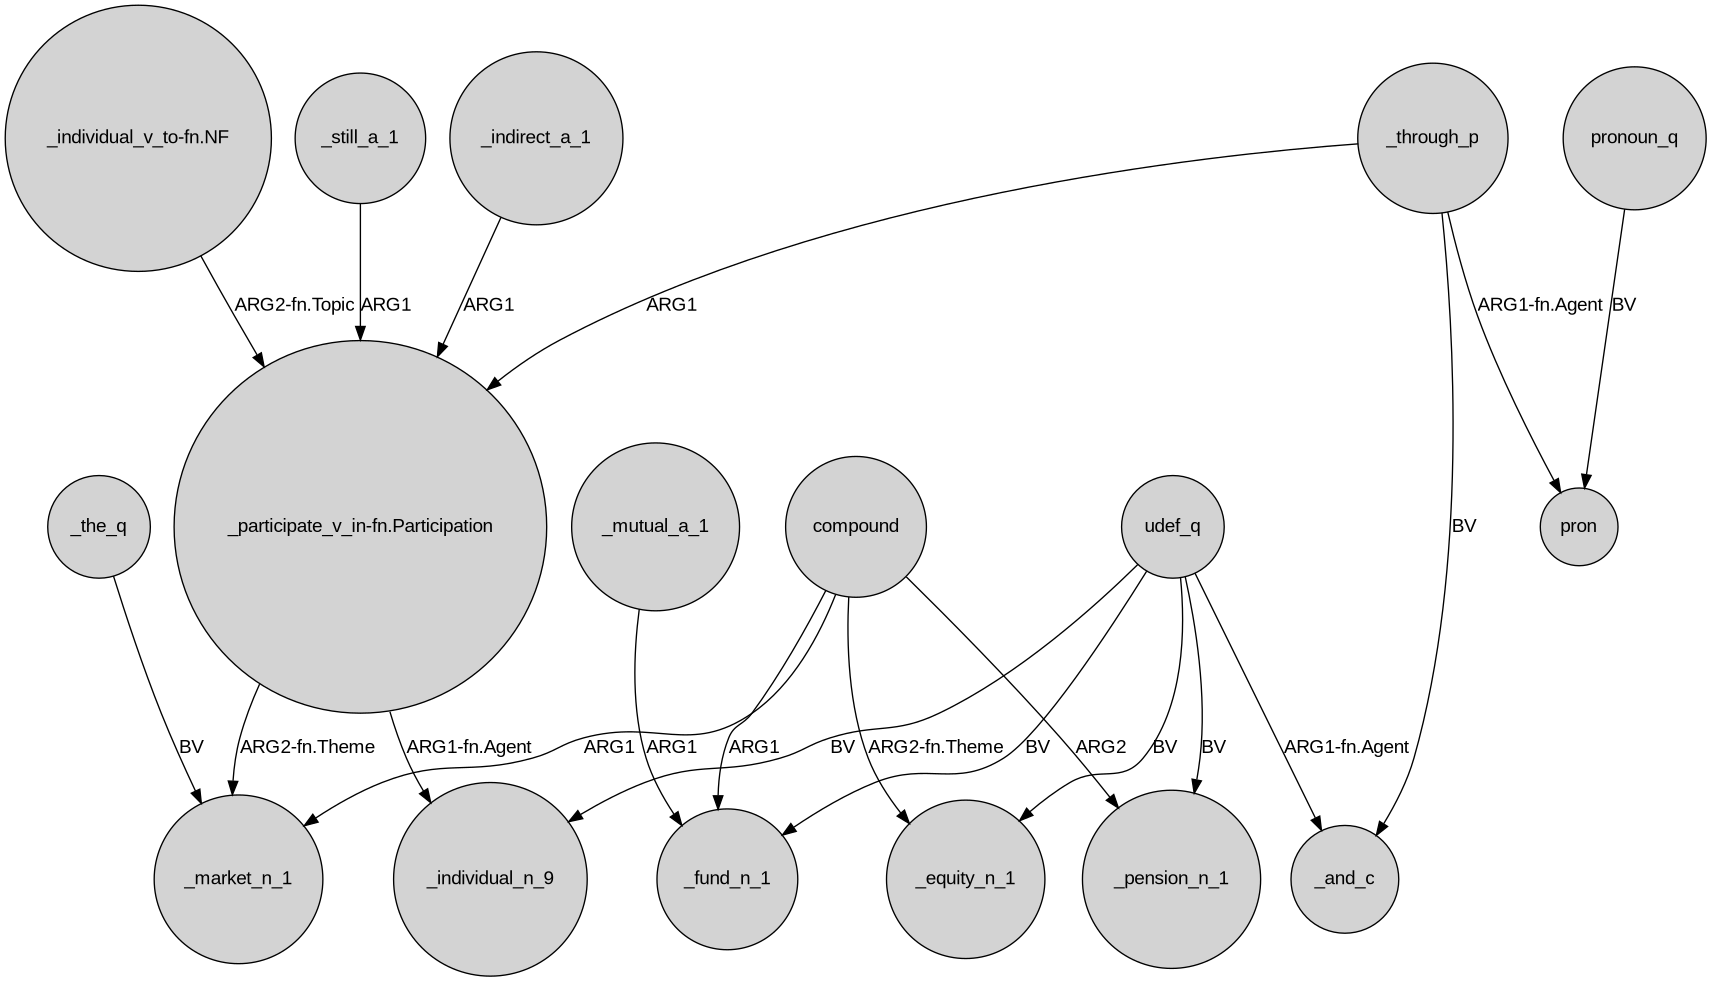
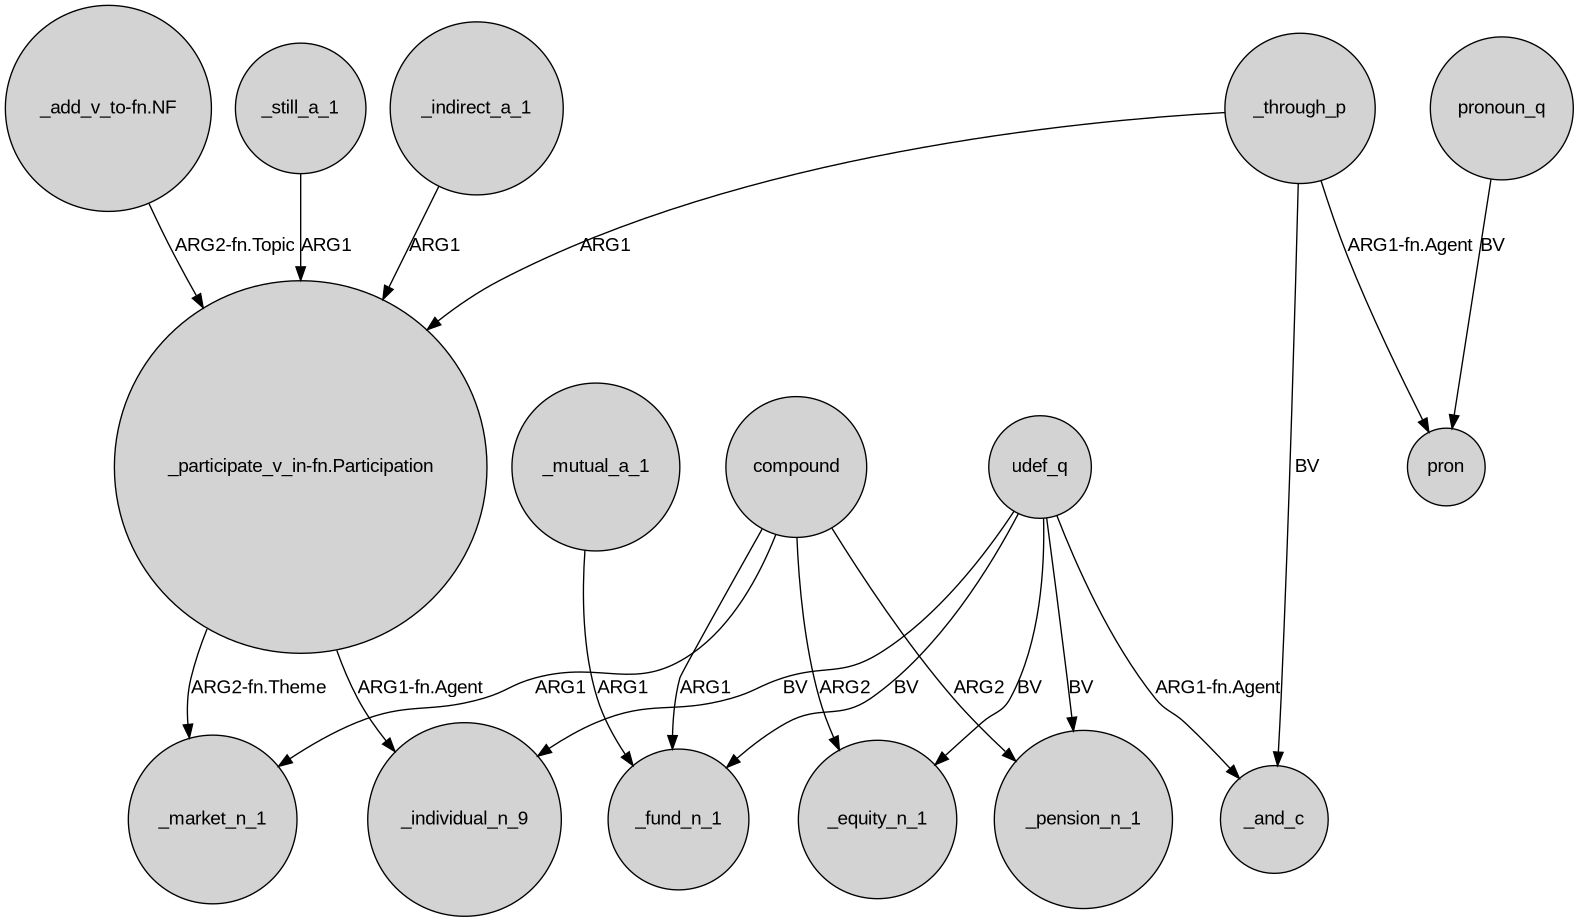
node "_individual_v_to-fn.NF": label "_individual_v_to-fn.NF" -> "_add_v_to-fn.NF"
node "_the_q": removed
edge "compound" -> "_equity_n_1": label "ARG2-fn.Theme" -> "ARG2"
